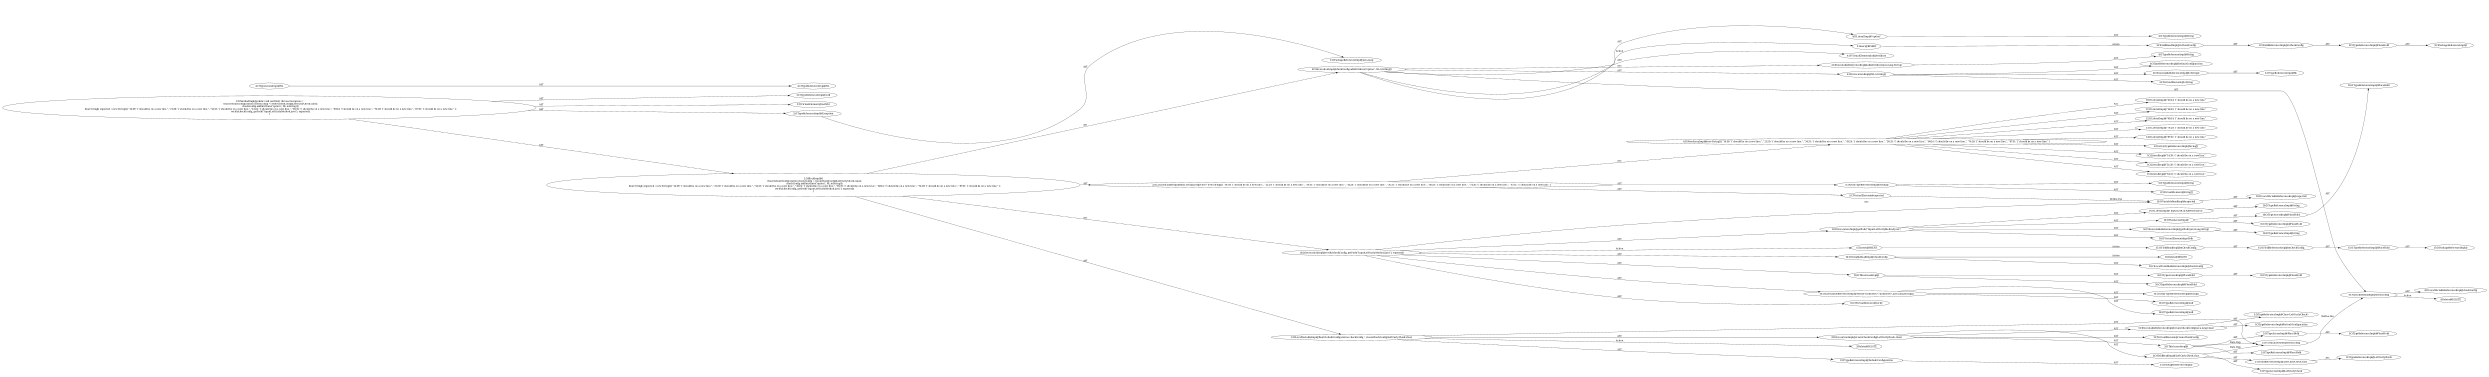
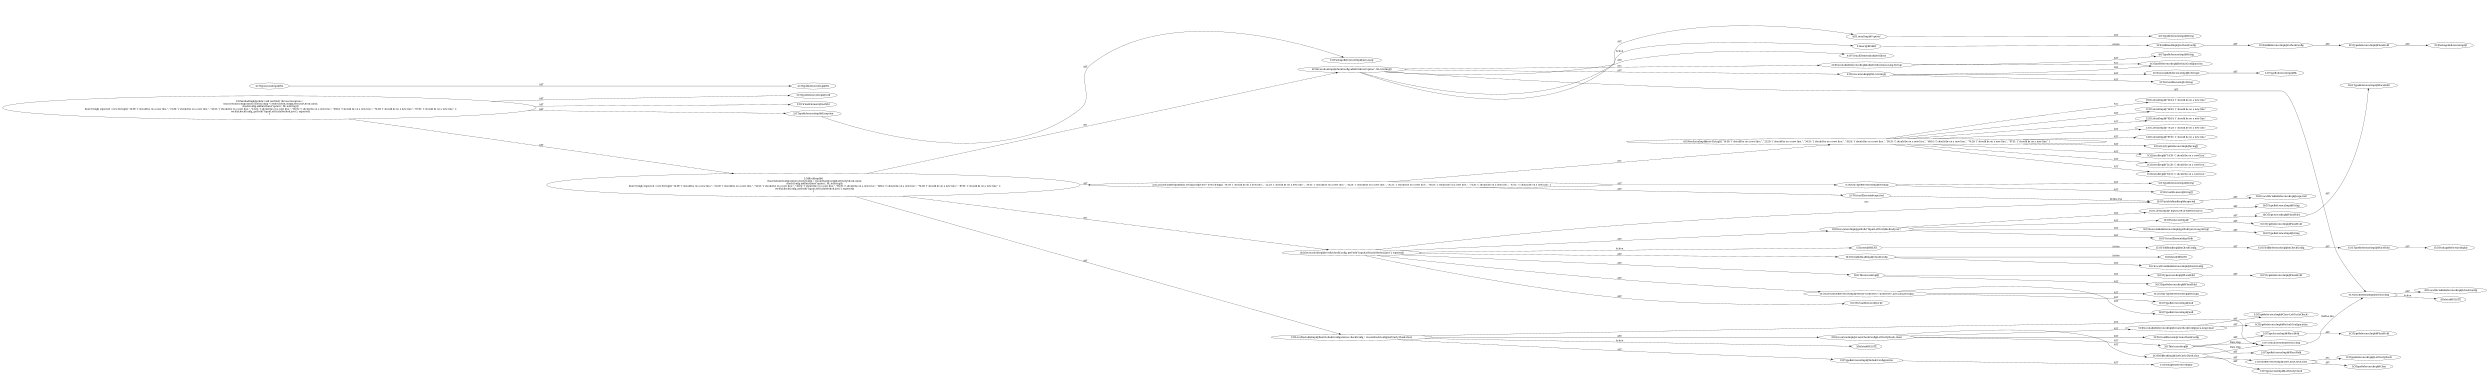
edge "4:CtExecutableReferenceImpl@addAttribute(java.lang.String)" -> "4:CtTypeReferenceImpl@DefaultConfiguration": added, label "AST"
node "3:CtTypeReferenceImpl@Class": added
